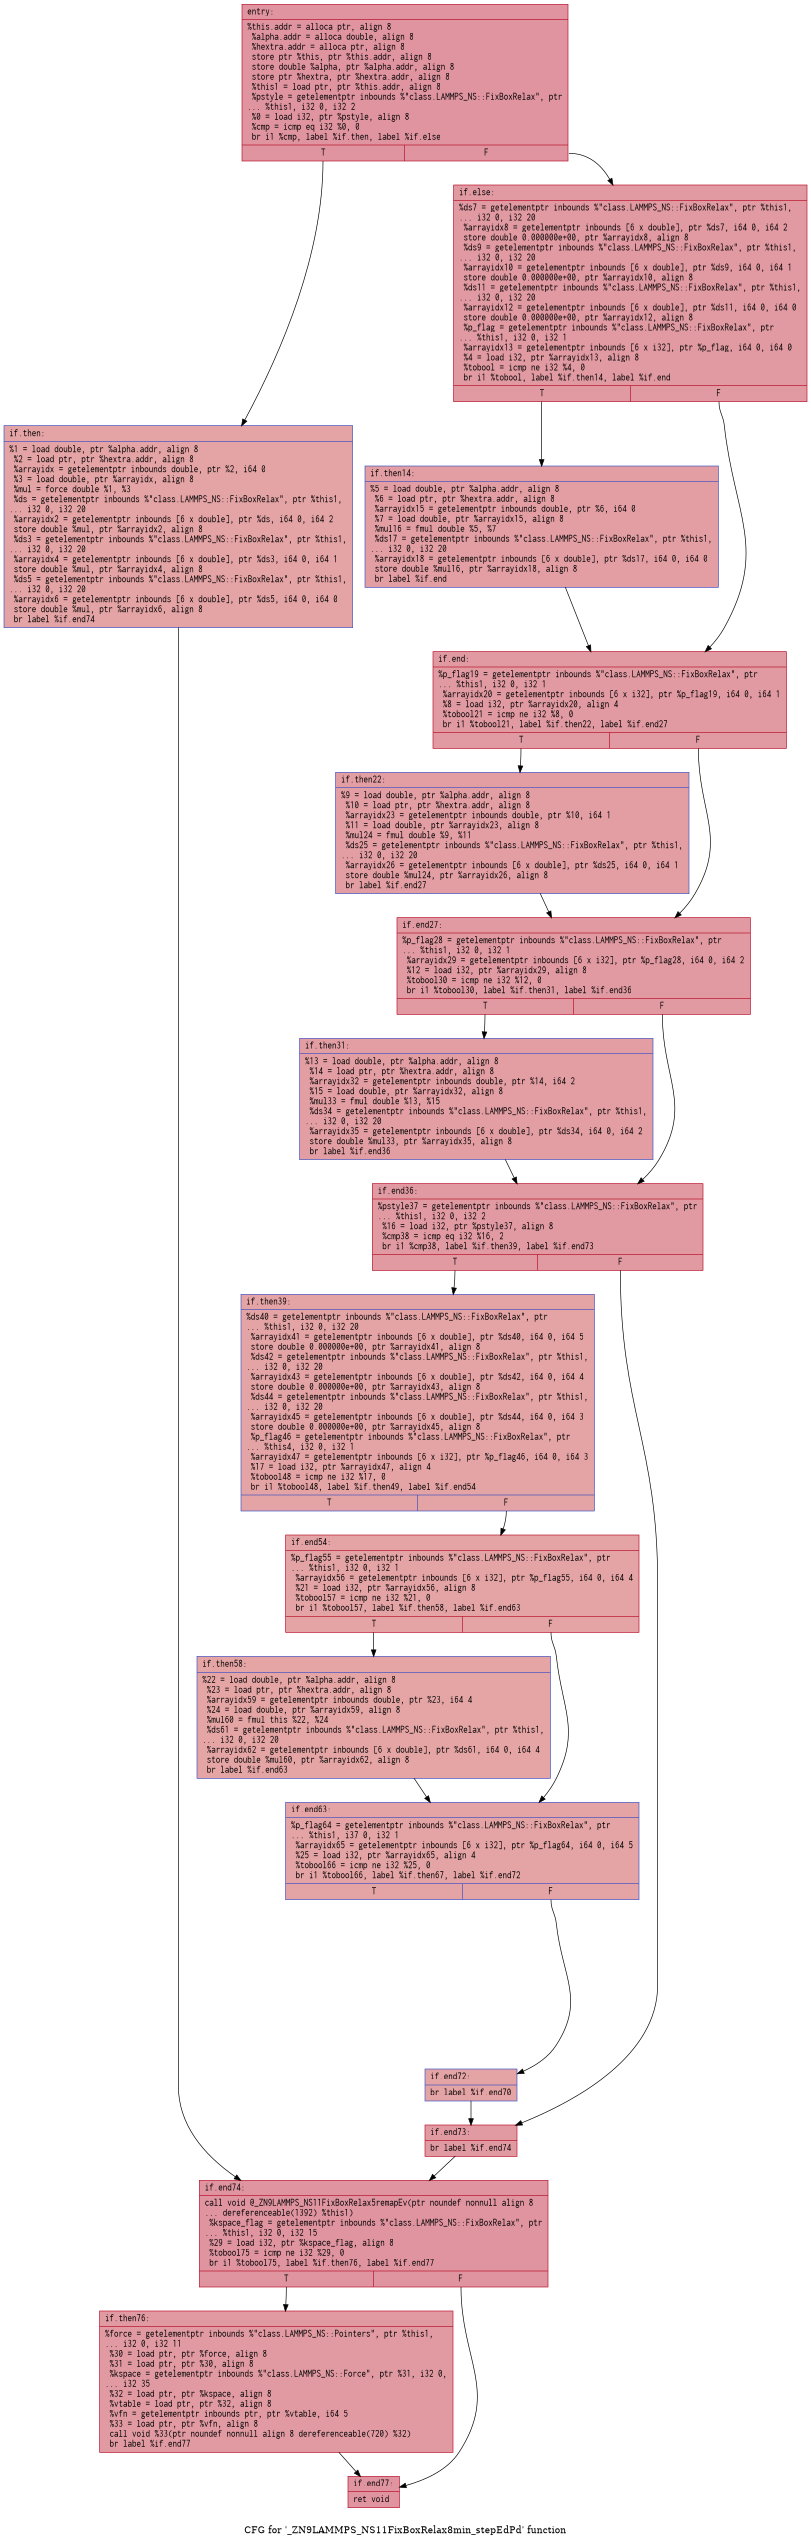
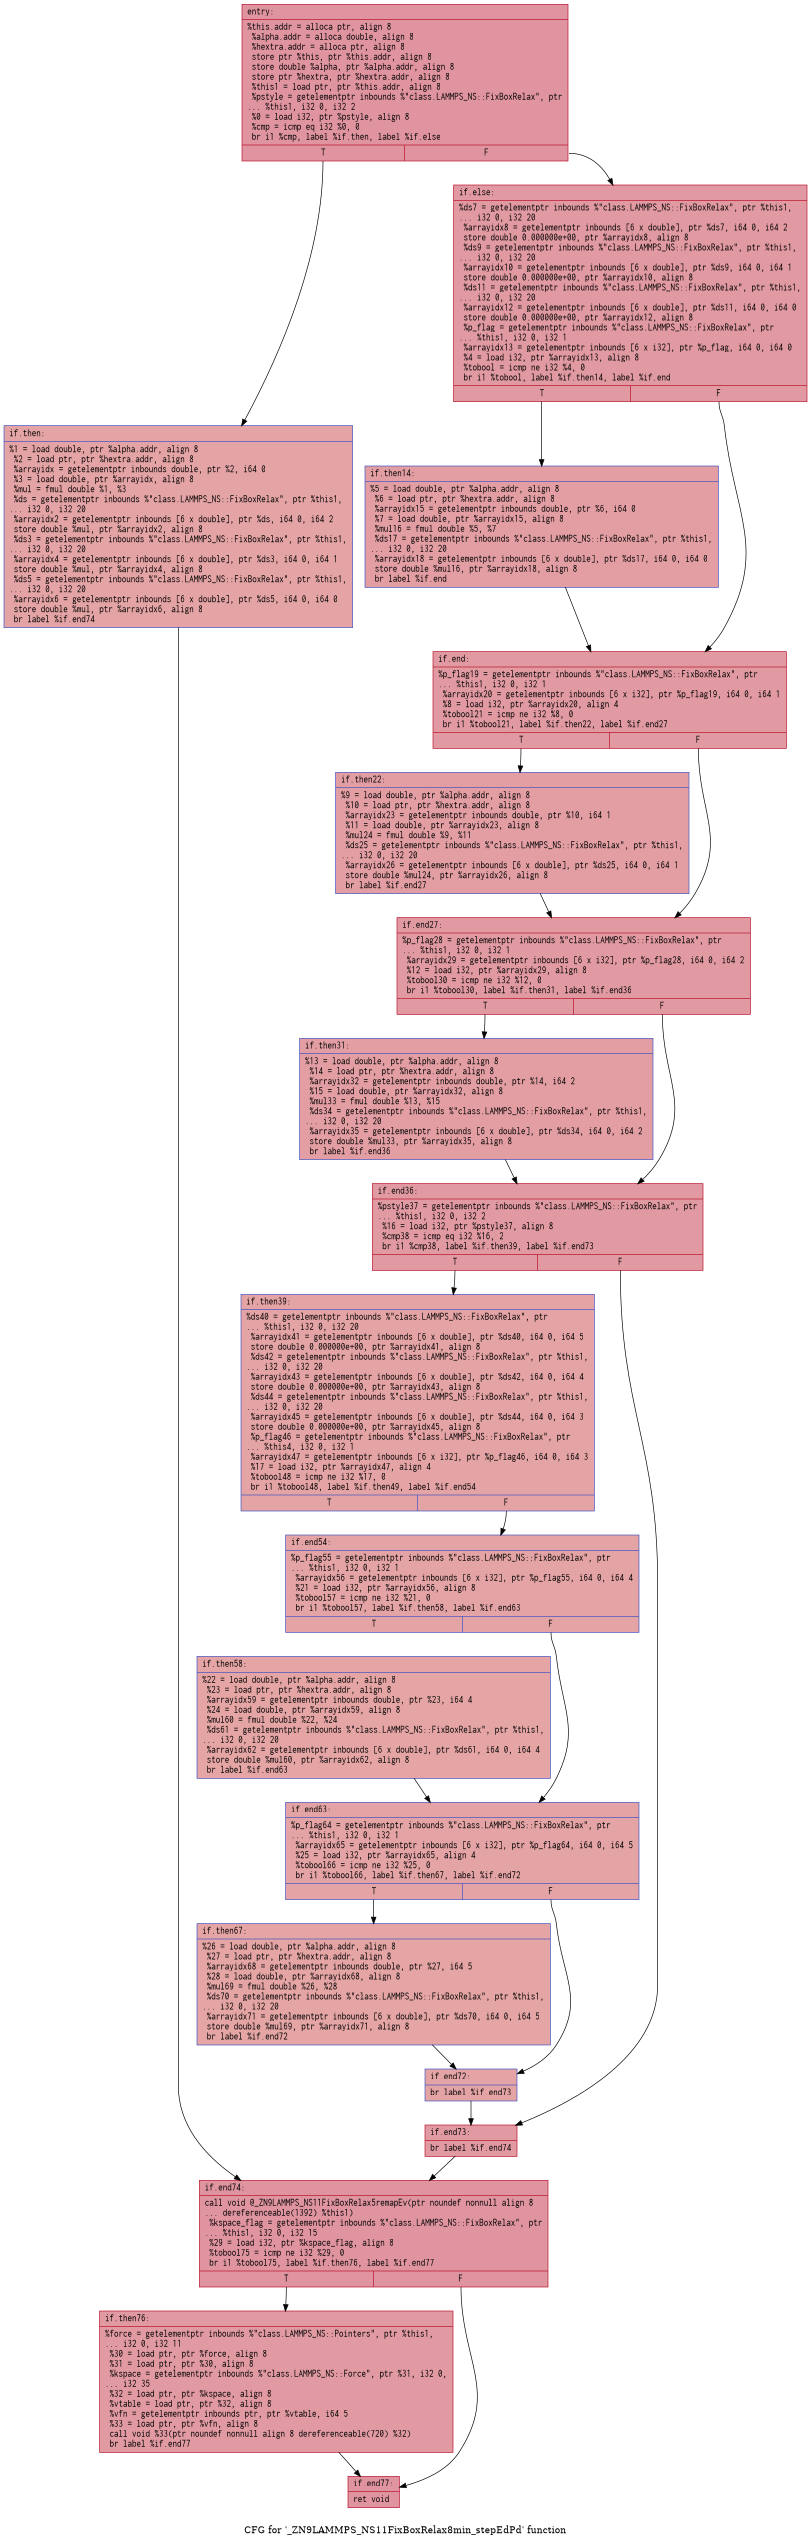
node "if.then:": text "%mul = force double %1, %3" -> "%mul = fmul double %1, %3"
node "if.end54:": color #b70d28ff -> #3d50c3ff
edge "if.end54:" -> "if.then58:": removed
node "if.then58:": text "%mul60 = fmul this %22, %24" -> "%mul60 = fmul double %22, %24"
node "if.end63:": text "... %this1, i37 0, i32 1" -> "... %this1, i32 0, i32 1"
node "if.then67:": added
node "if.end72:": text "br label %if.end70" -> "br label %if.end73"
